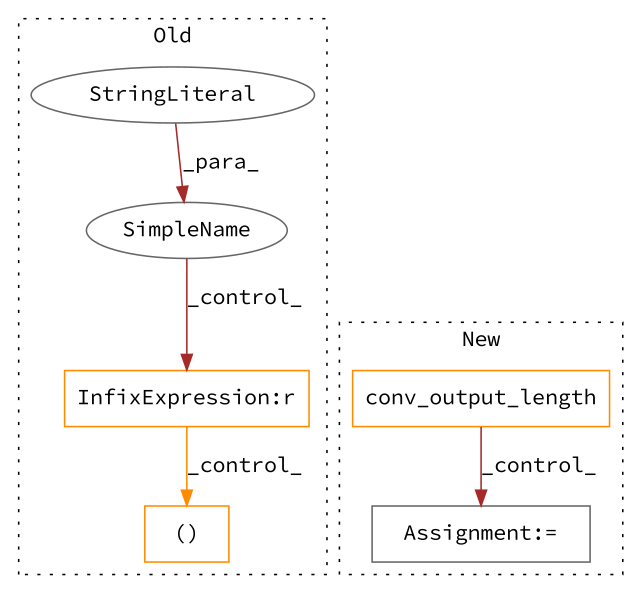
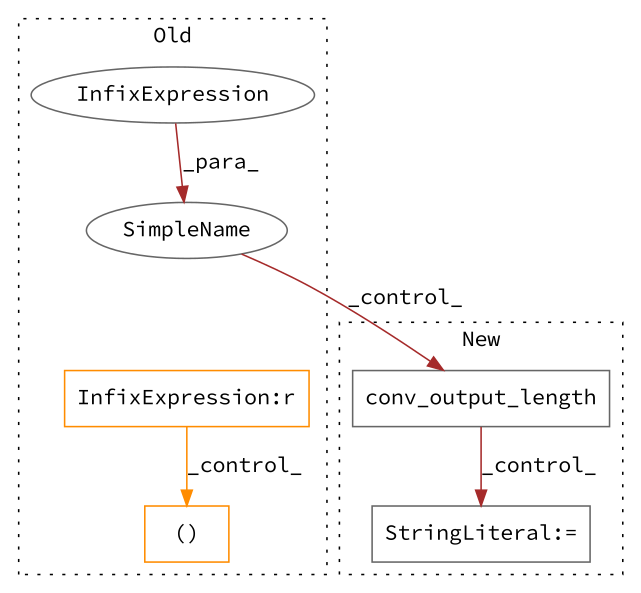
node "StringLiteral": label "StringLiteral" -> "InfixExpression"
edge "SimpleName" -> "InfixExpression:r": now "SimpleName" -> "conv_output_length"
node "conv_output_length": color darkorange -> gray40
node "Assignment:=": label "Assignment:=" -> "StringLiteral:="
